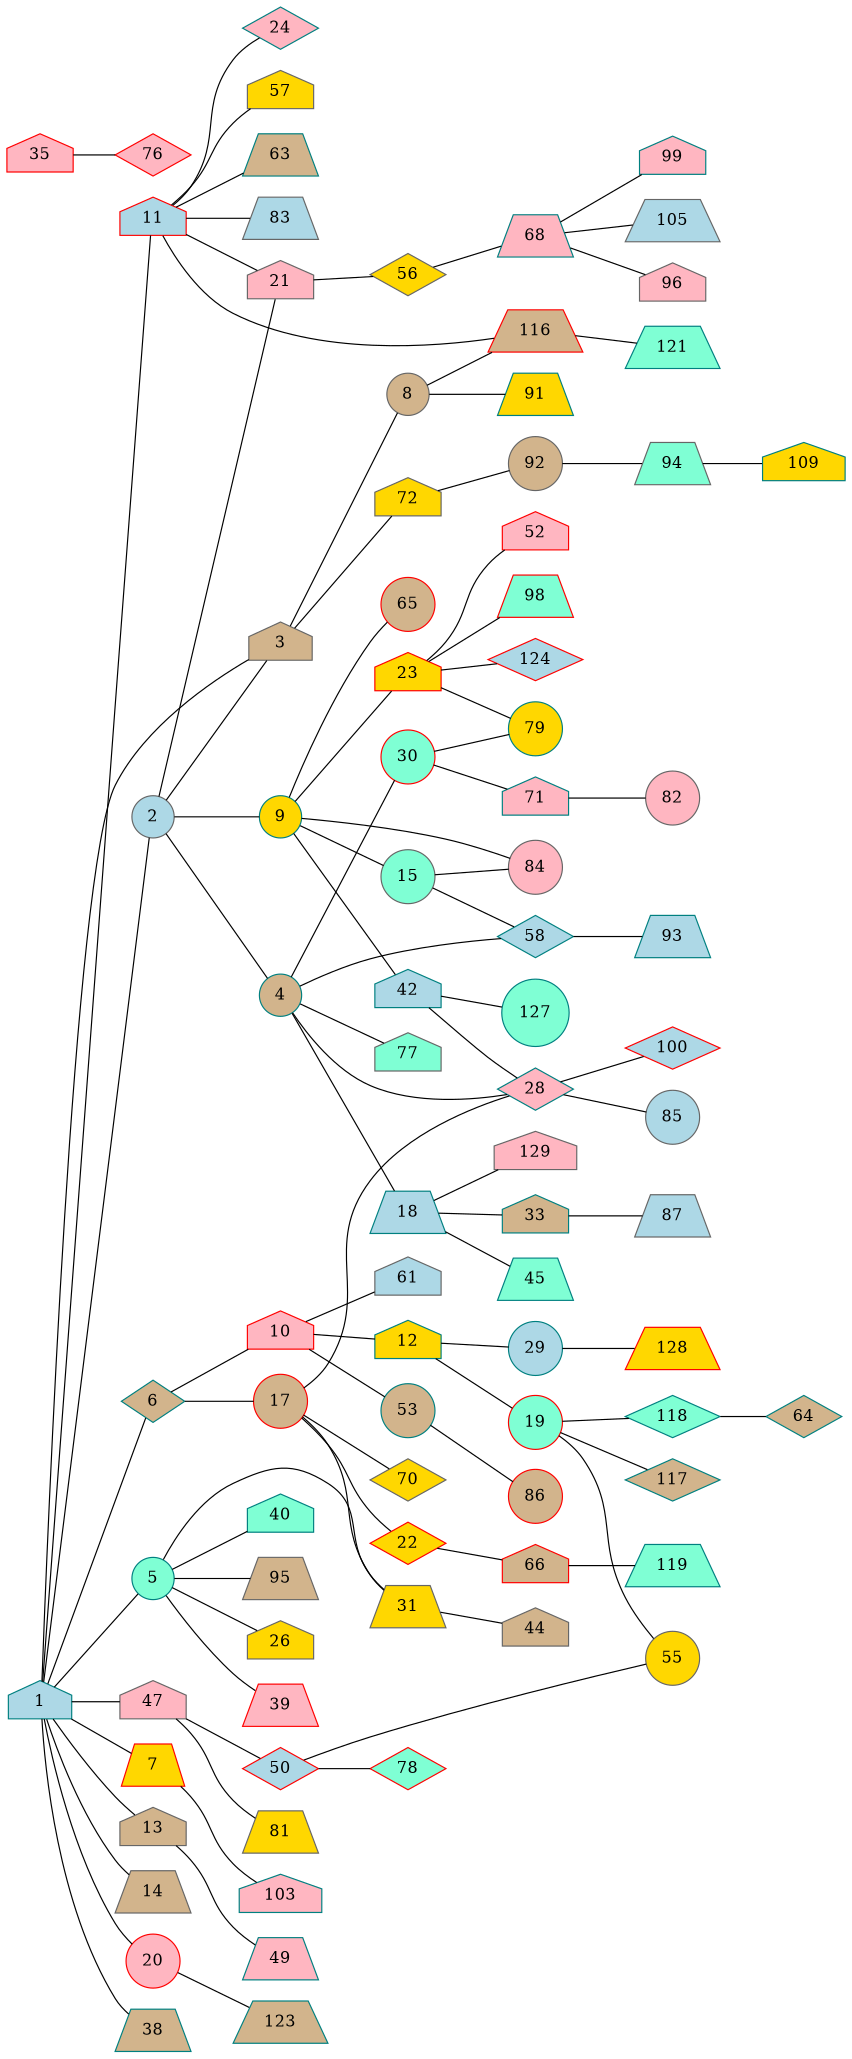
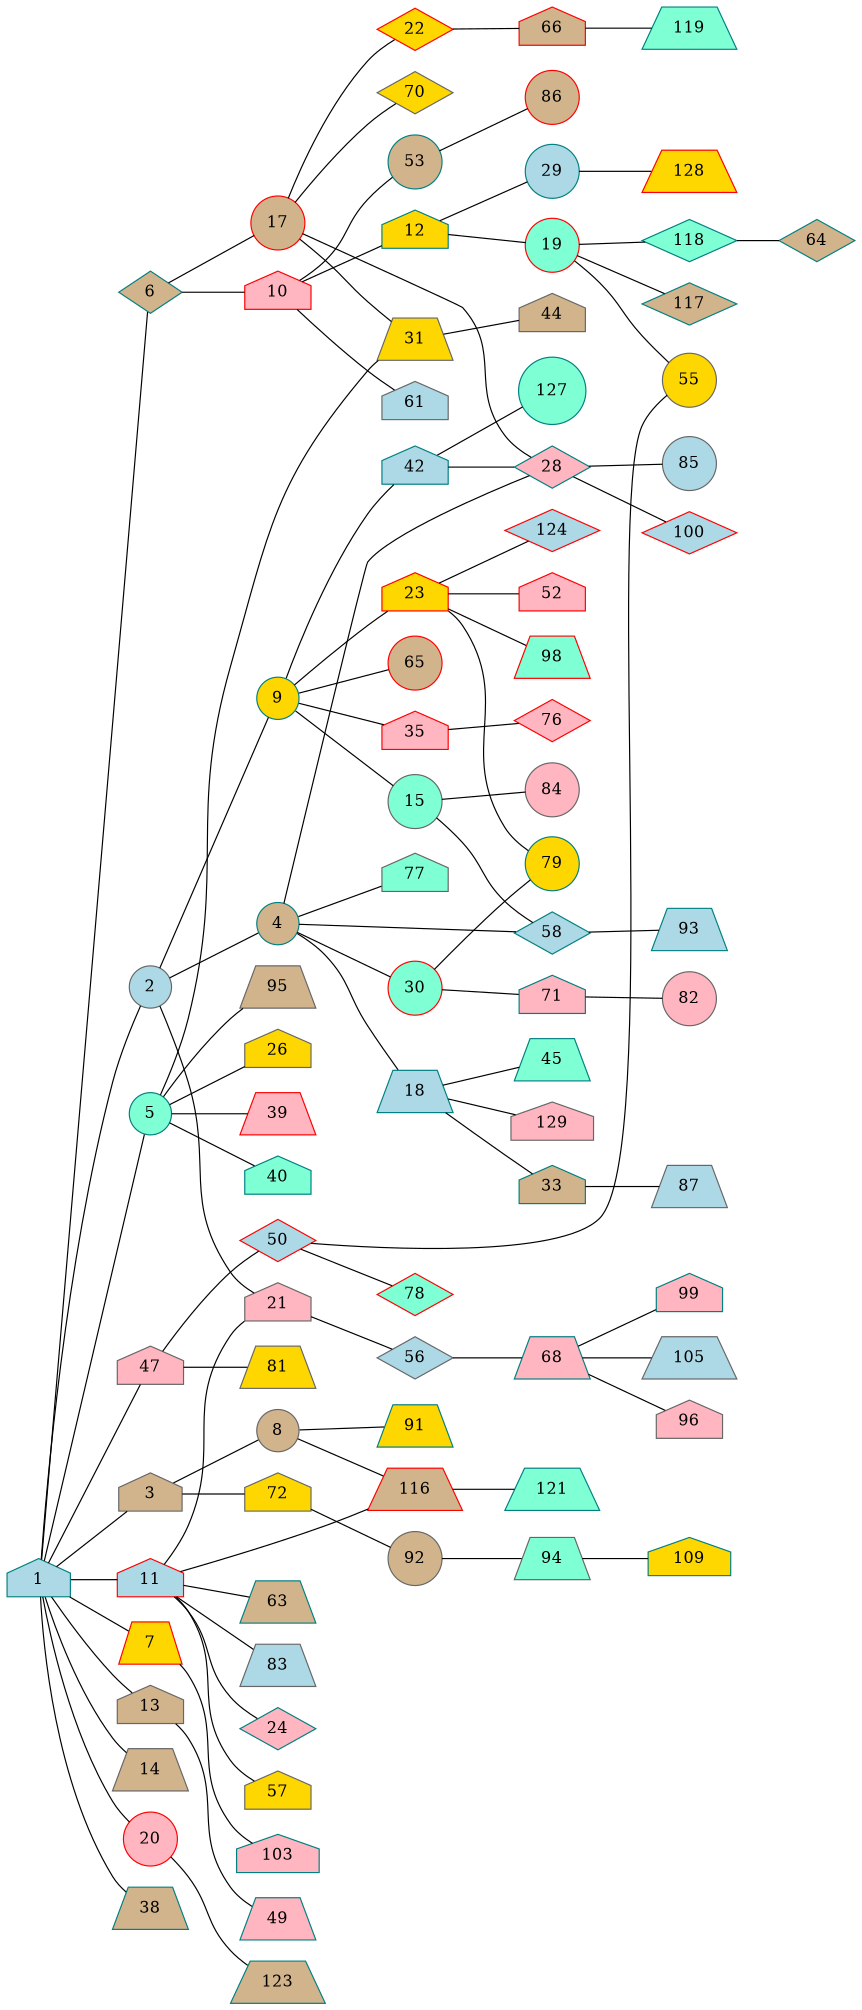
node "56": fillcolor gold -> lightblue
edge "3" -- "2": removed
edge "9" -- "84": now "9" -- "35"
